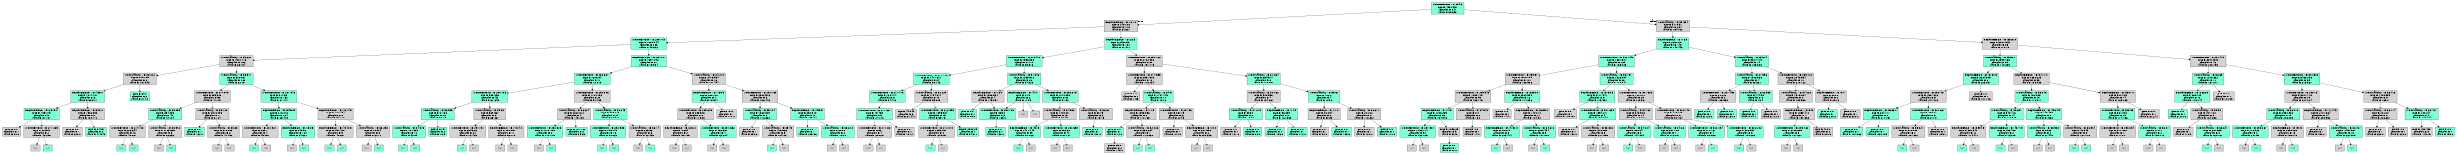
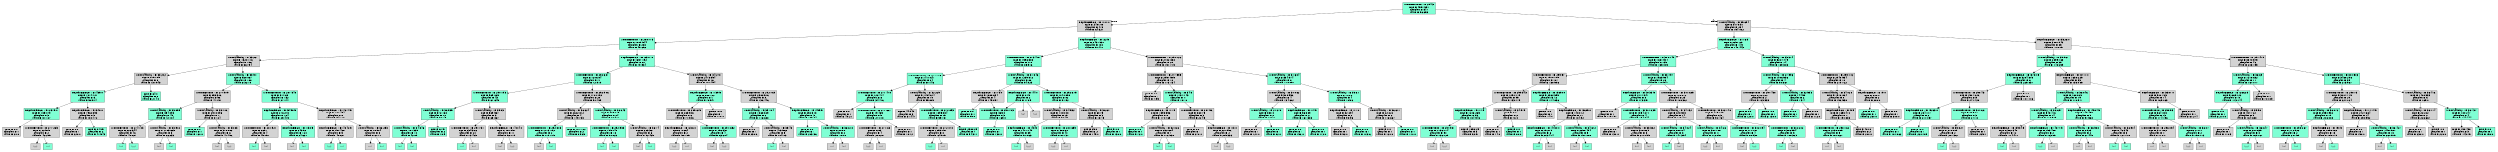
node "mse = 0.0 samples = 1 value = 49.21": added
edge "mse = 0.0 samples = 1 value = 72.0" -> "mse = 25.0 samples = 2 value = 145.0": now "WOA_Salinity <= 36.611 mse = 68.75 samples = 3 value = 137.5" -> "mse = 25.0 samples = 2 value = 145.0"
edge "mse = 1856.25 samples = 3 value = 92.5" -> "mse = 0.0 samples = 1 value = 80.0": now "WOA_Salinity <= 34.979 mse = 8.0 samples = 2 value = 76.0" -> "mse = 0.0 samples = 1 value = 80.0"
